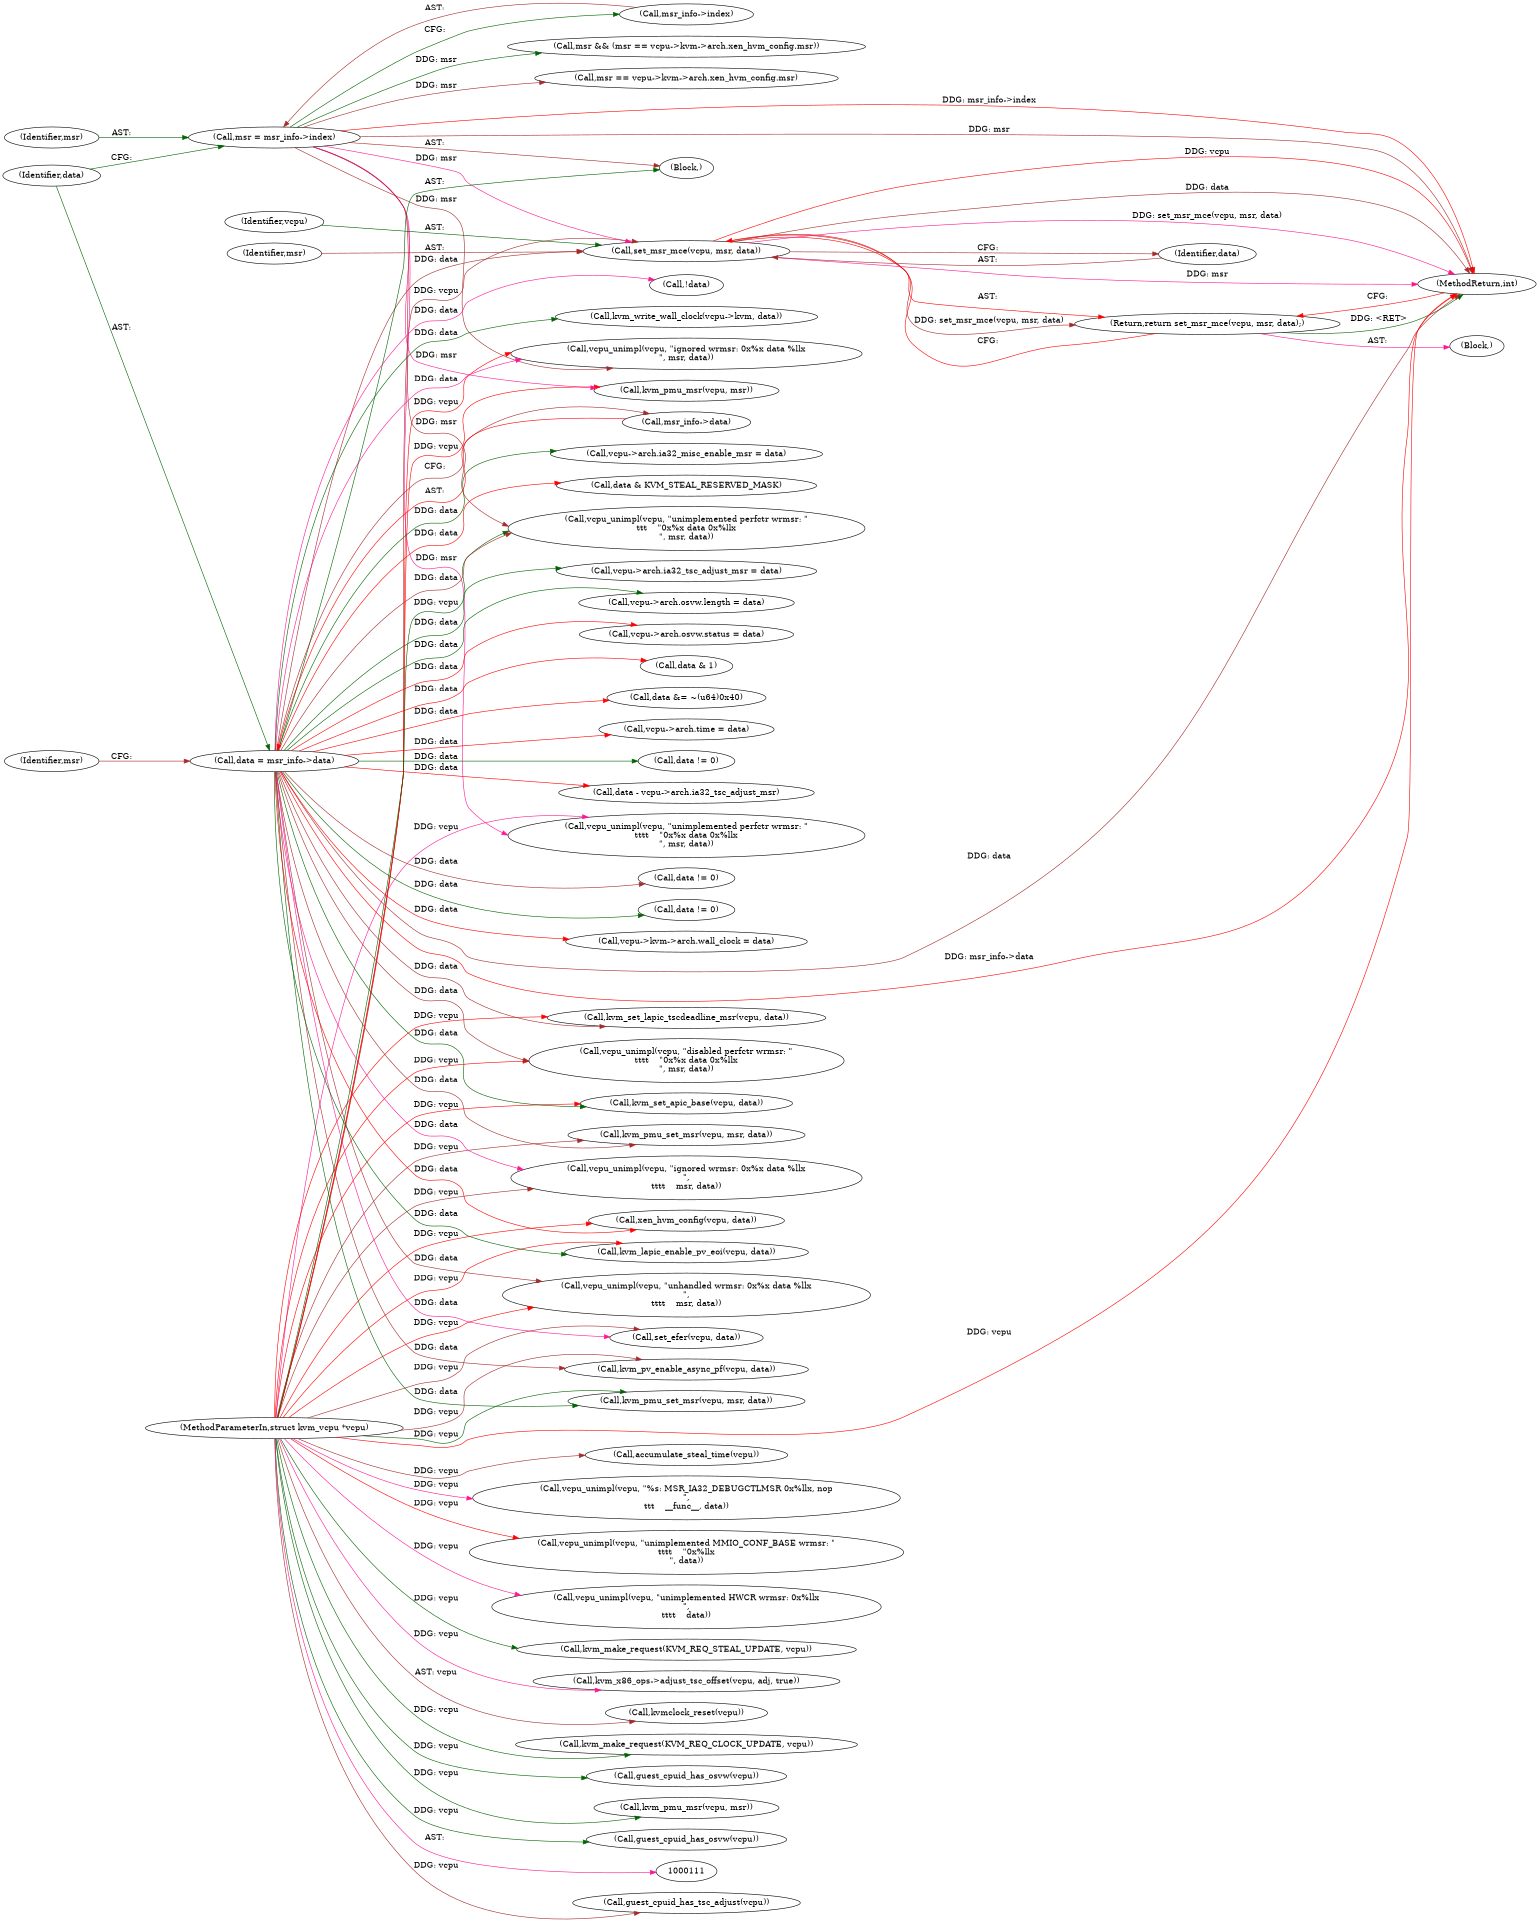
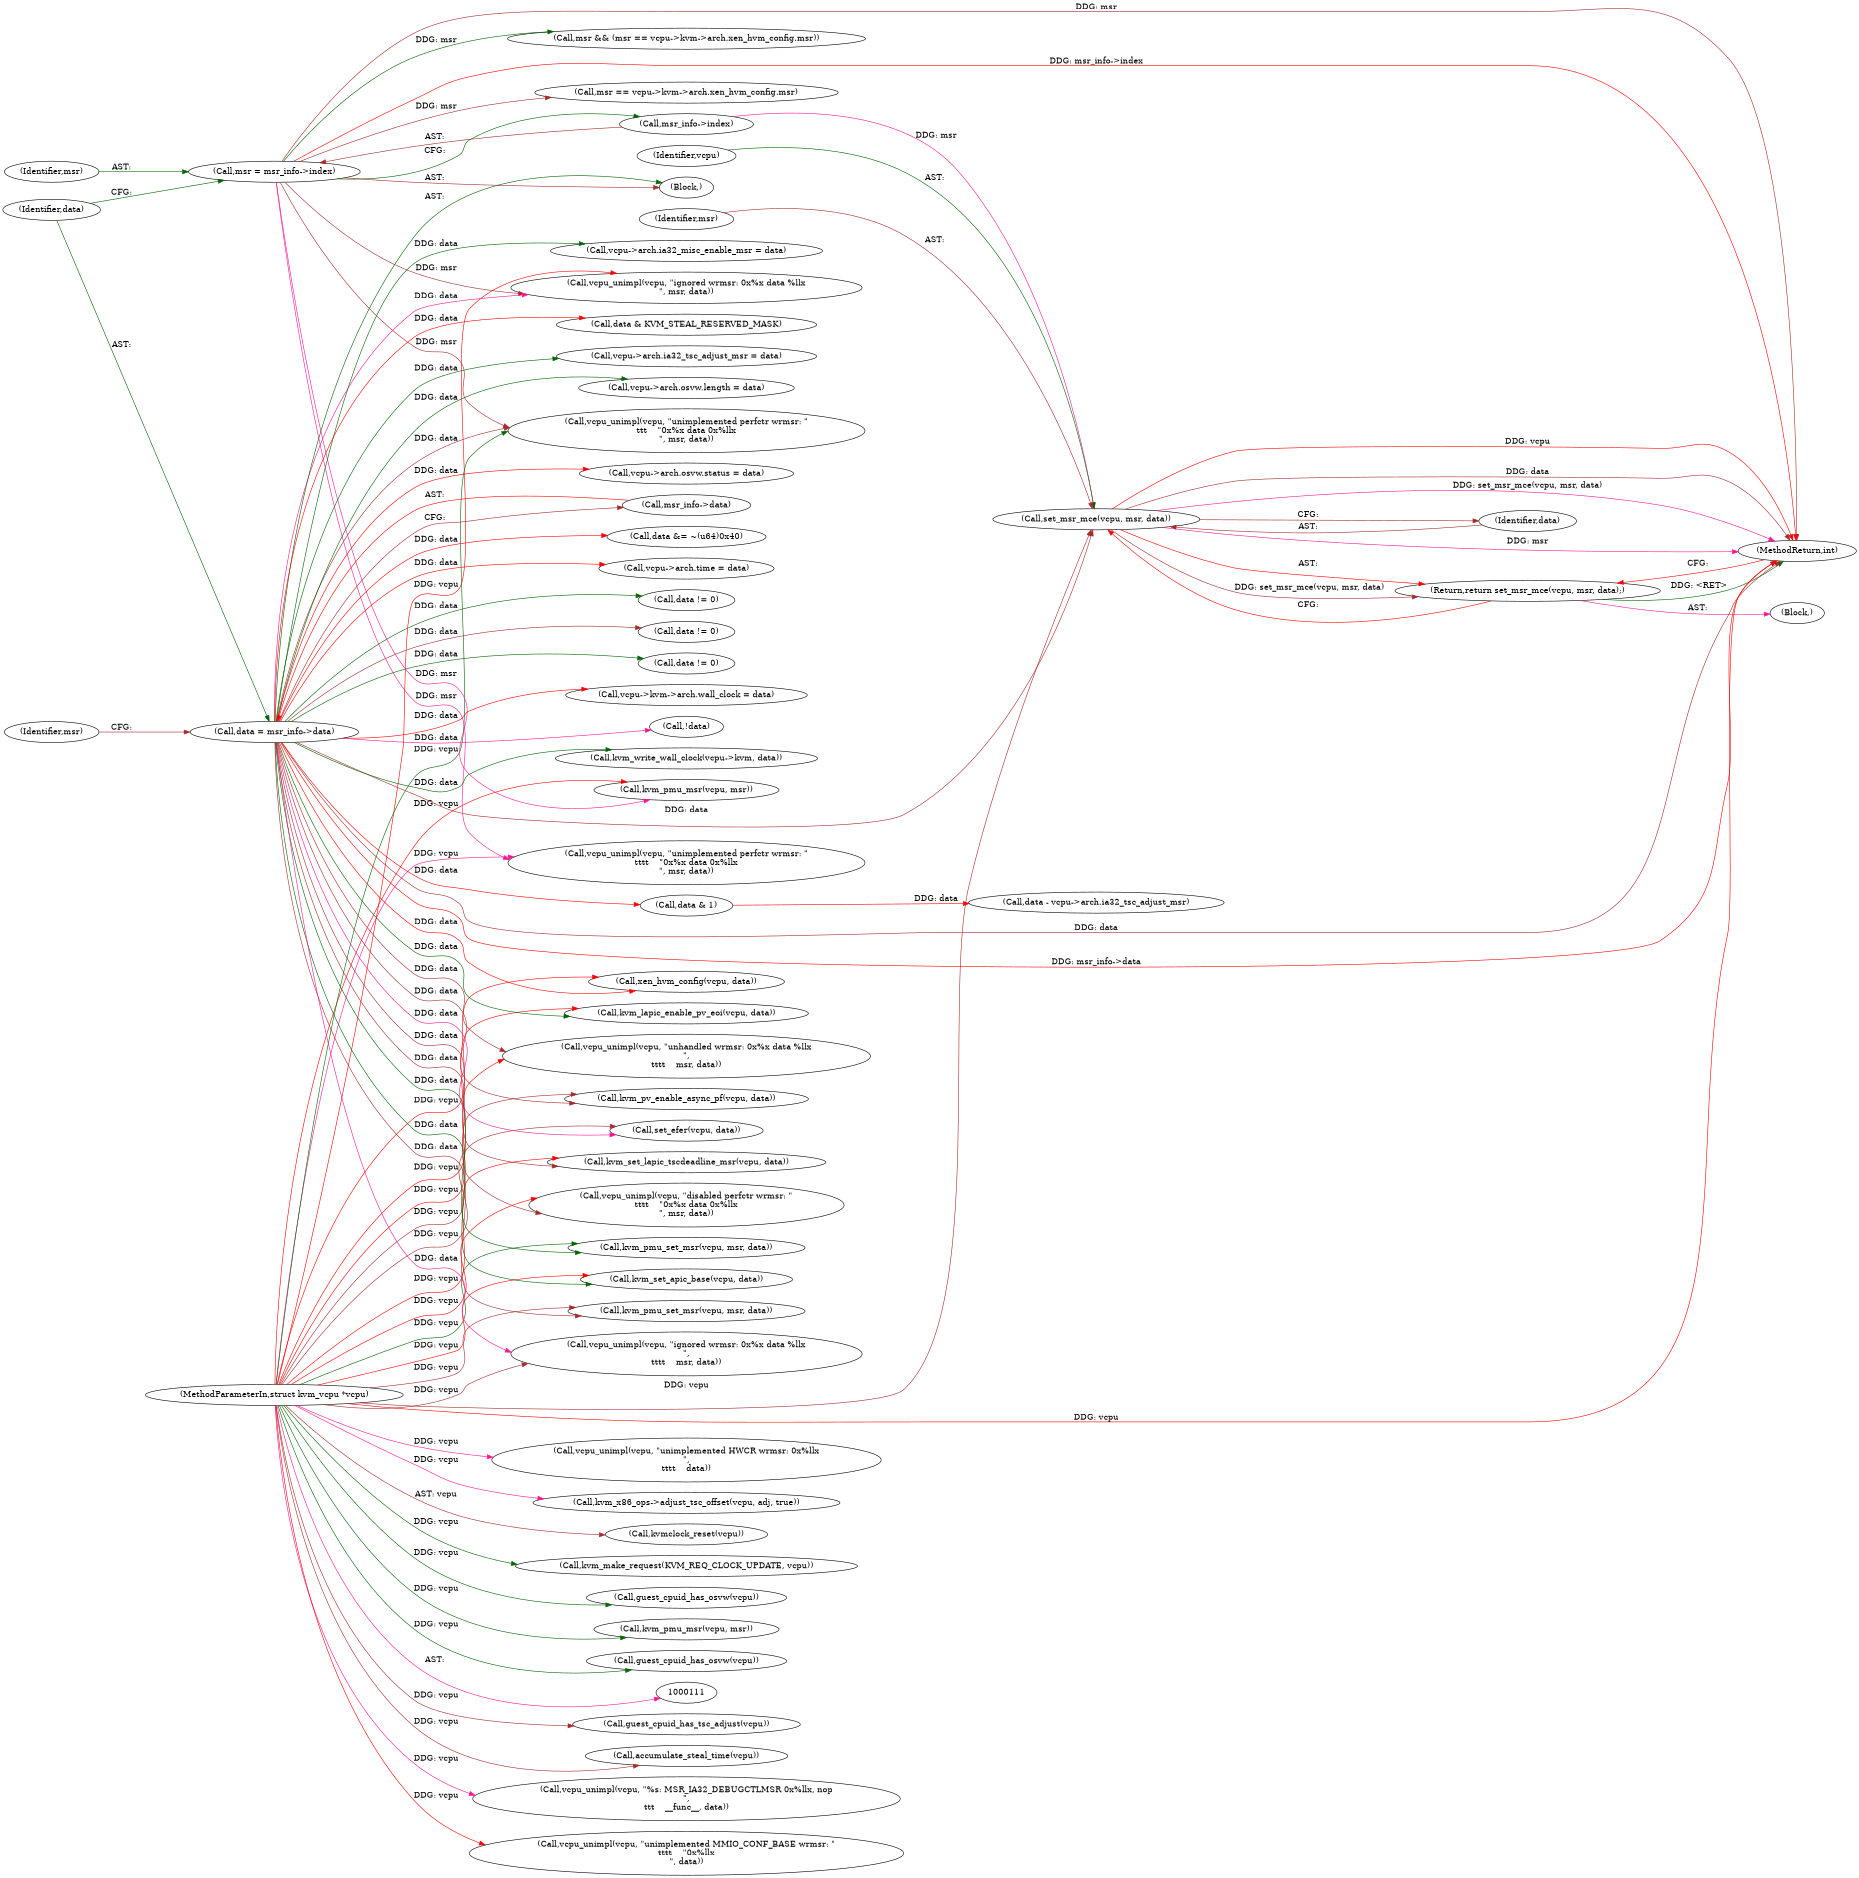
edge "(Call,msr = msr_info->index)" -> "(Call,set_msr_mce(vcpu, msr, data))": now "(Call,msr_info->index)" -> "(Call,set_msr_mce(vcpu, msr, data))"
edge "(Call,data = msr_info->data)" -> "(Call,data - vcpu->arch.ia32_tsc_adjust_msr)": now "(Call,data & 1)" -> "(Call,data - vcpu->arch.ia32_tsc_adjust_msr)"
node "(Call,kvm_make_request(KVM_REQ_STEAL_UPDATE, vcpu))": removed
